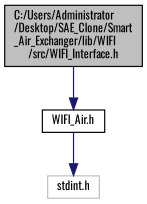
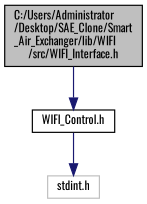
node "WIFI_Air.h": label "WIFI_Air.h" -> "WIFI_Control.h"
